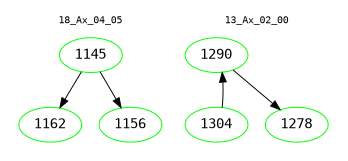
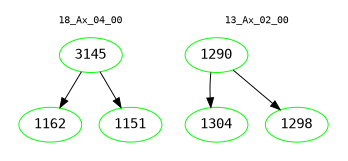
cluster "18_Ax_04_05": label "18_Ax_04_05" -> "18_Ax_04_00"
node "1145": label "1145" -> "3145"
edge "1304" -> "1290": reversed
node "1156": label "1156" -> "1151"
node "1278": label "1278" -> "1298"
